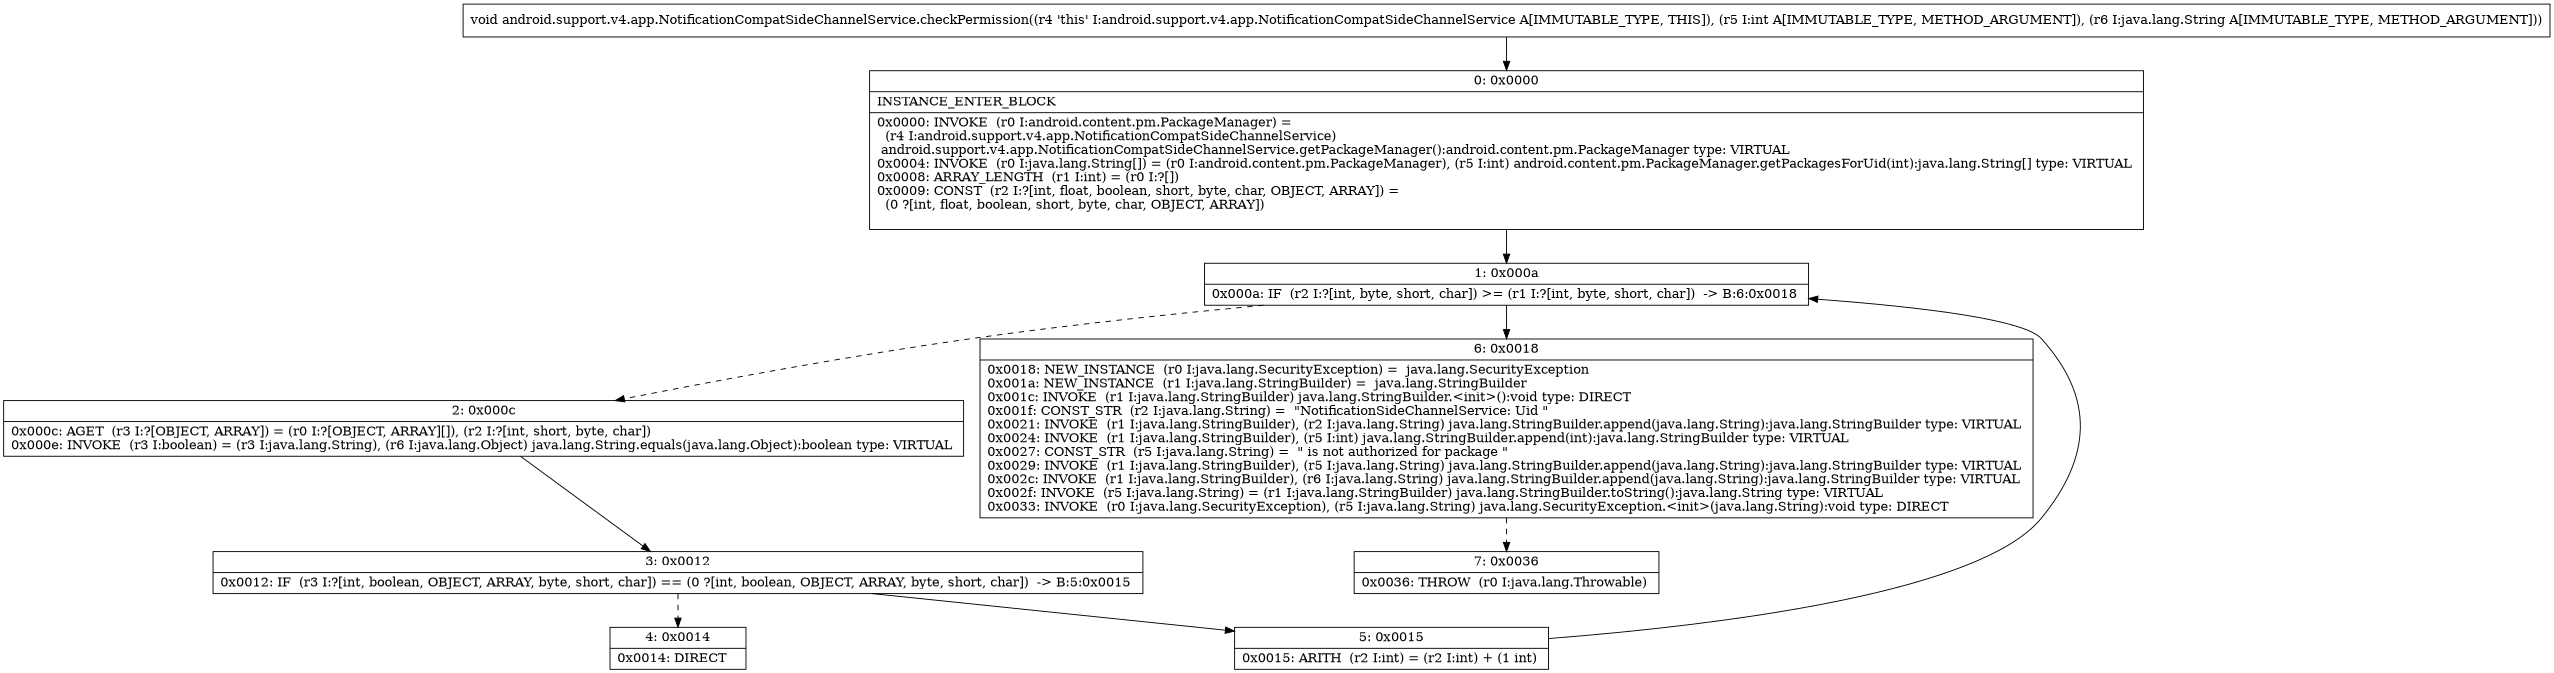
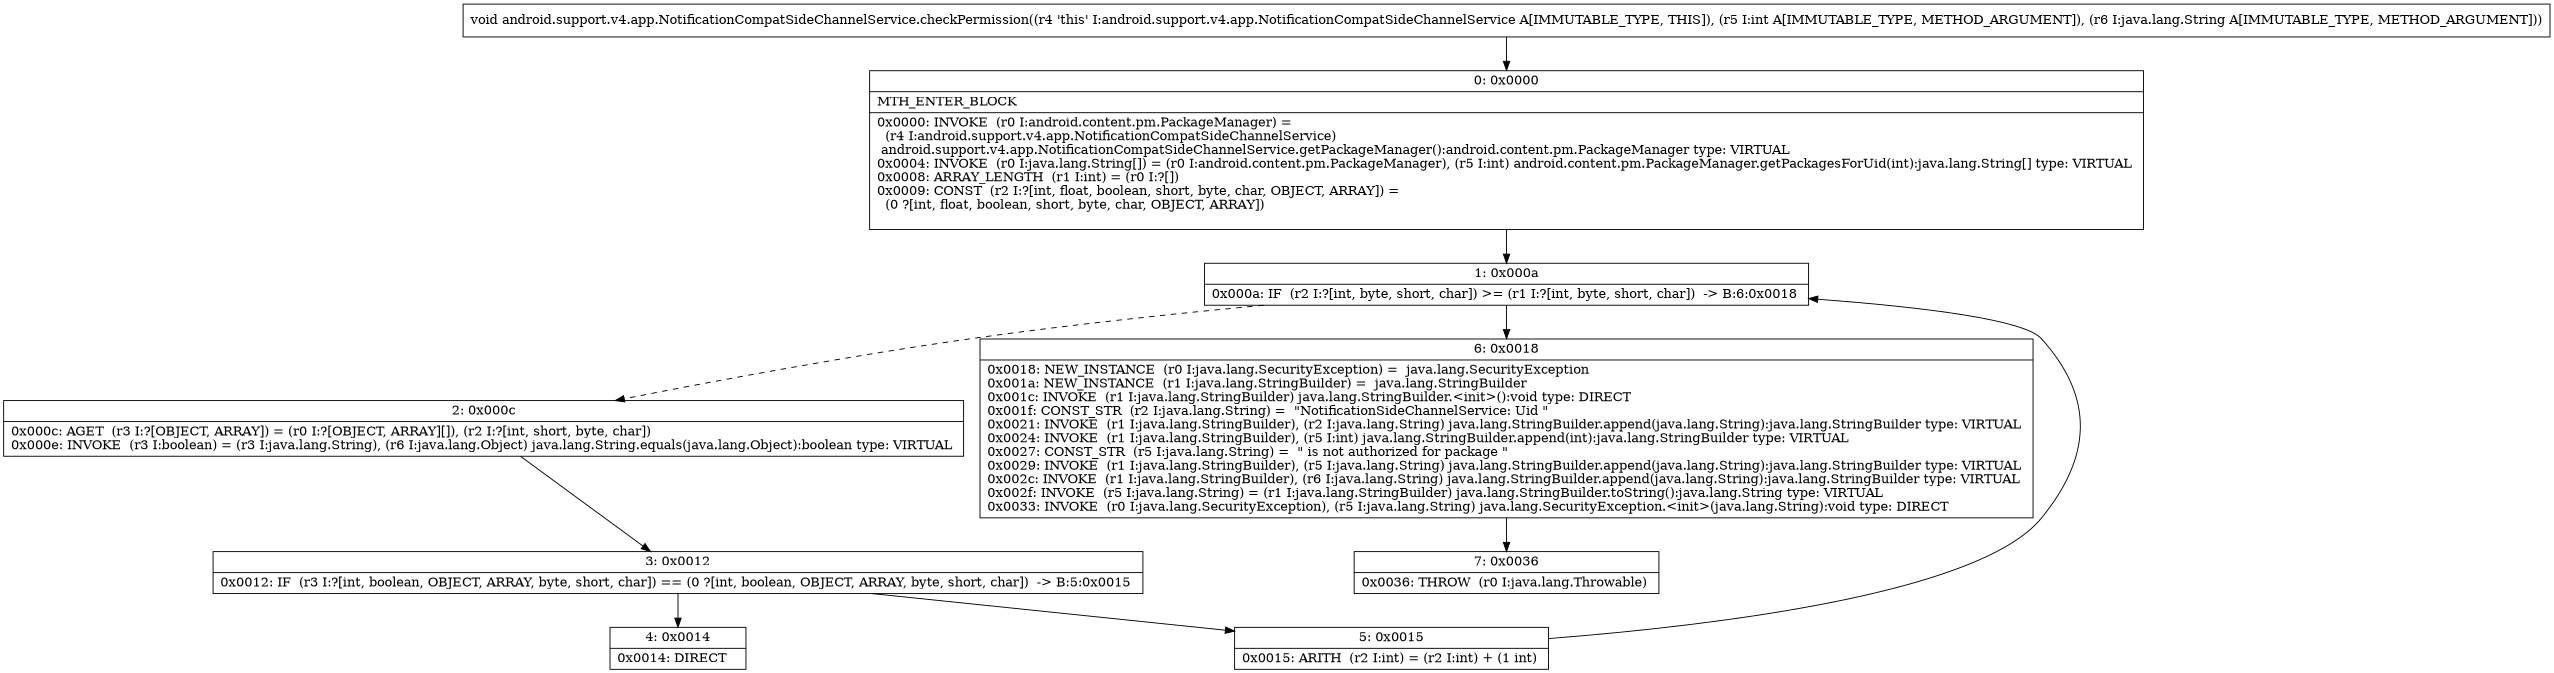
node "0: 0x0000": text "INSTANCE_ENTER_BLOCK" -> "MTH_ENTER_BLOCK"
edge "6: 0x0018" -> "7: 0x0036": style dashed -> solid
edge "3: 0x0012" -> "4: 0x0014": style dashed -> solid
